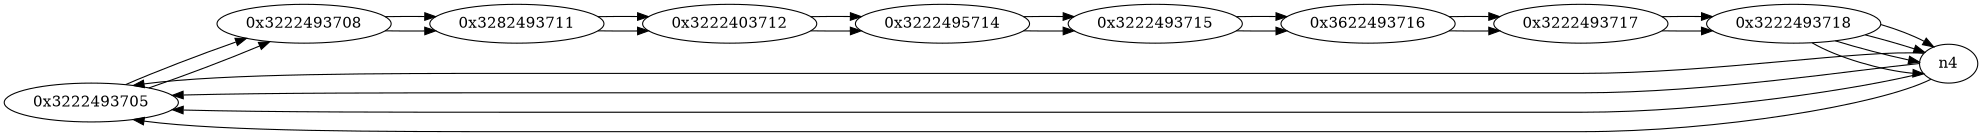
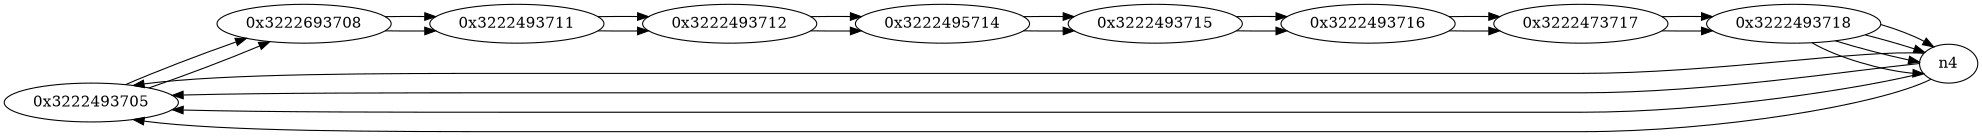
node "0x3222493708": label "0x3222493708" -> "0x3222693708"
node "0x3282493711": label "0x3282493711" -> "0x3222493711"
node "0x3222403712": label "0x3222403712" -> "0x3222493712"
node "0x3622493716": label "0x3622493716" -> "0x3222493716"
node "0x3222493717": label "0x3222493717" -> "0x3222473717"
